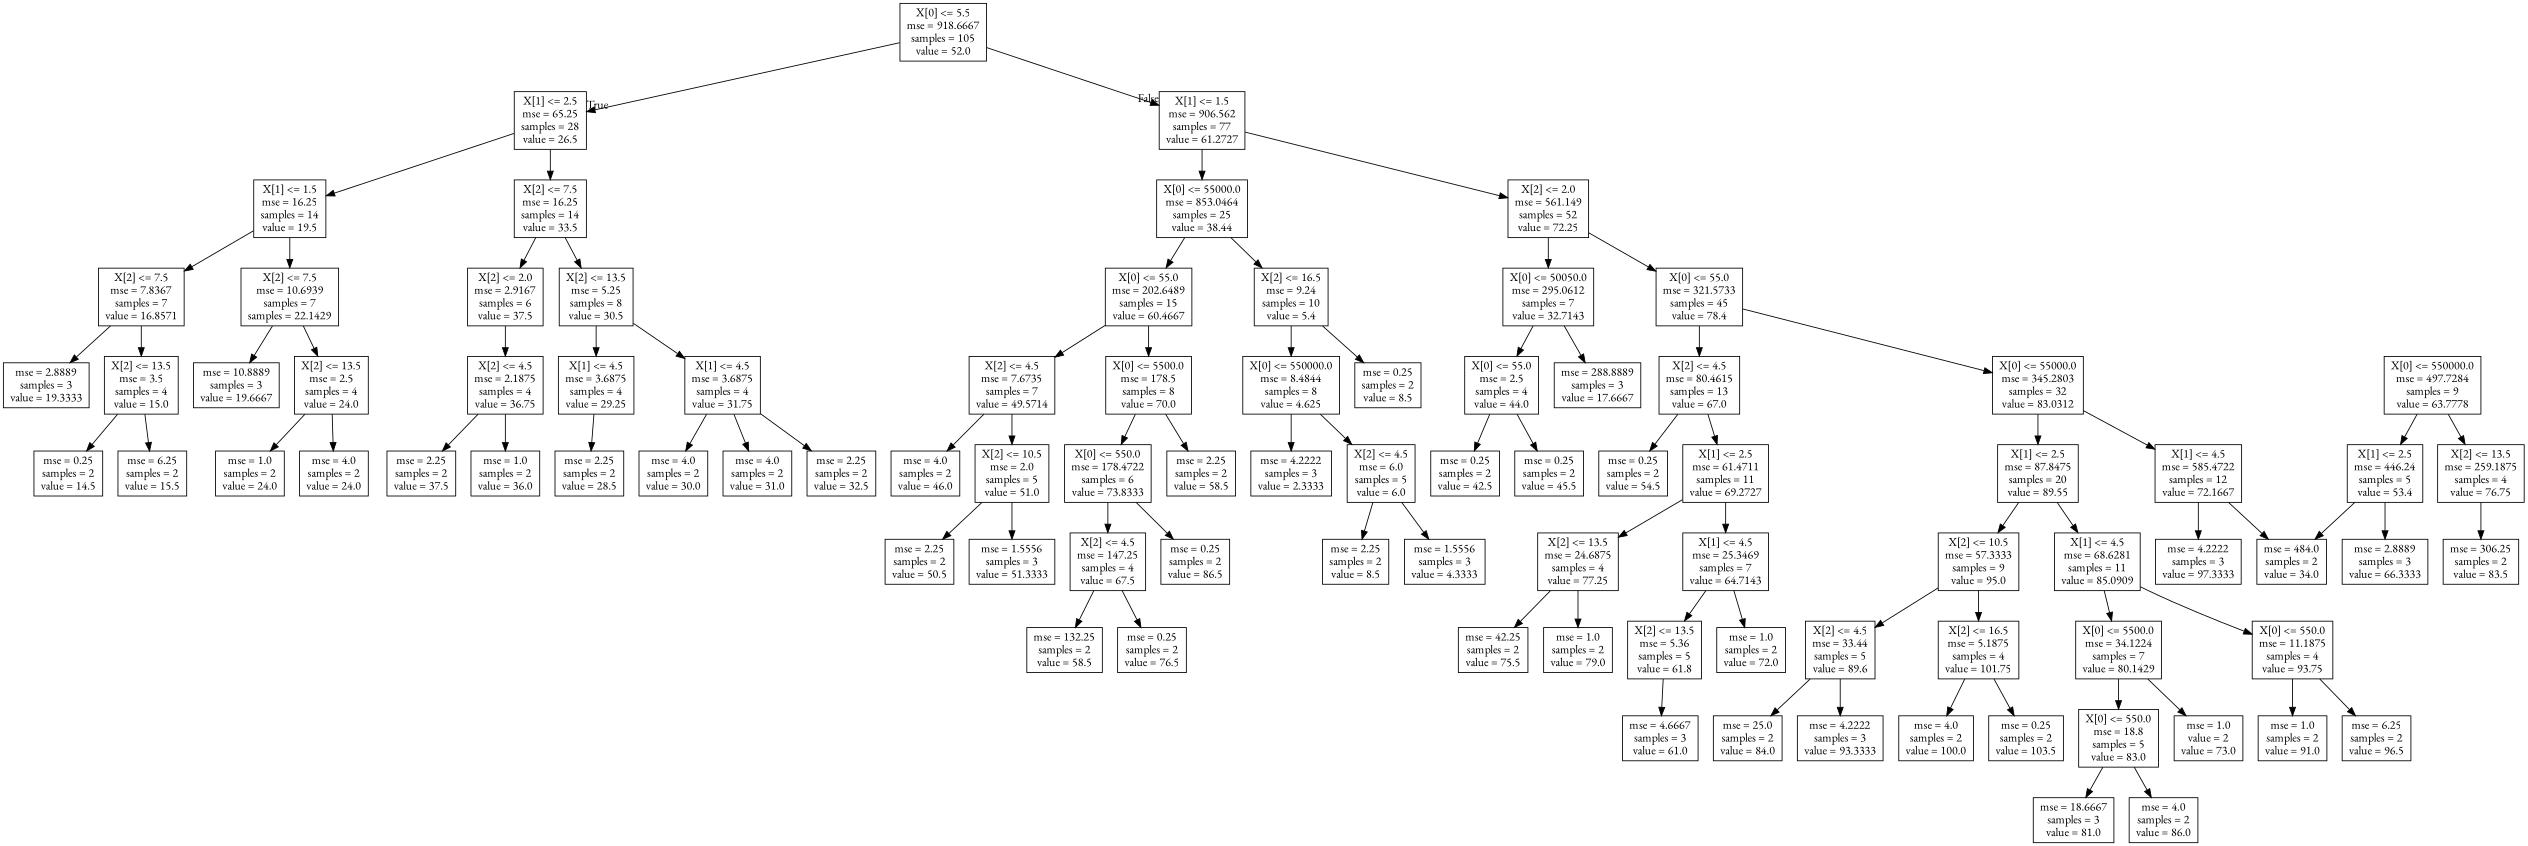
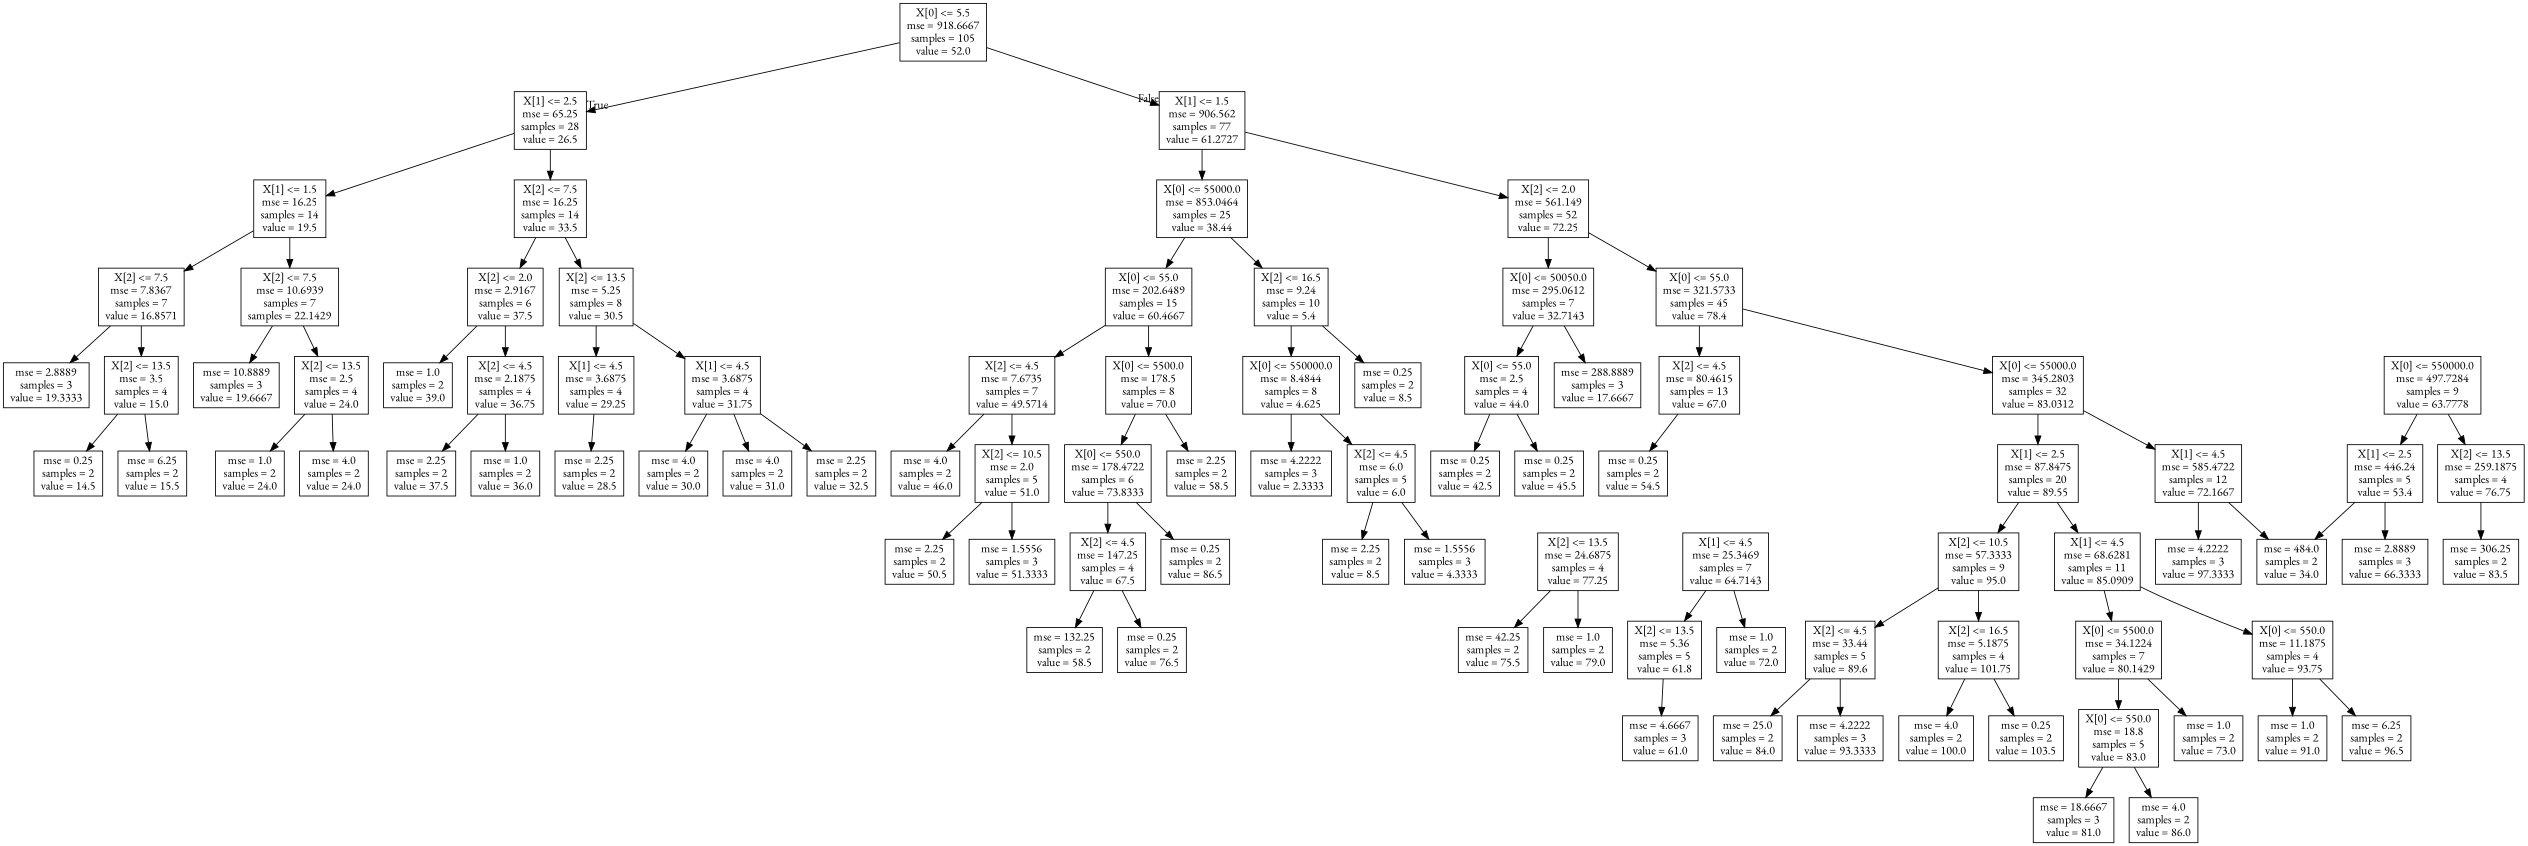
node "mse = 1.0 samples = 2 value = 39.0": added
node "X[1] <= 2.5 mse = 61.4711 samples = 11 value = 69.2727": removed
node "mse = 1.0 value = 2 value = 73.0": label "mse = 1.0 value = 2 value = 73.0" -> "mse = 1.0 samples = 2 value = 73.0"
